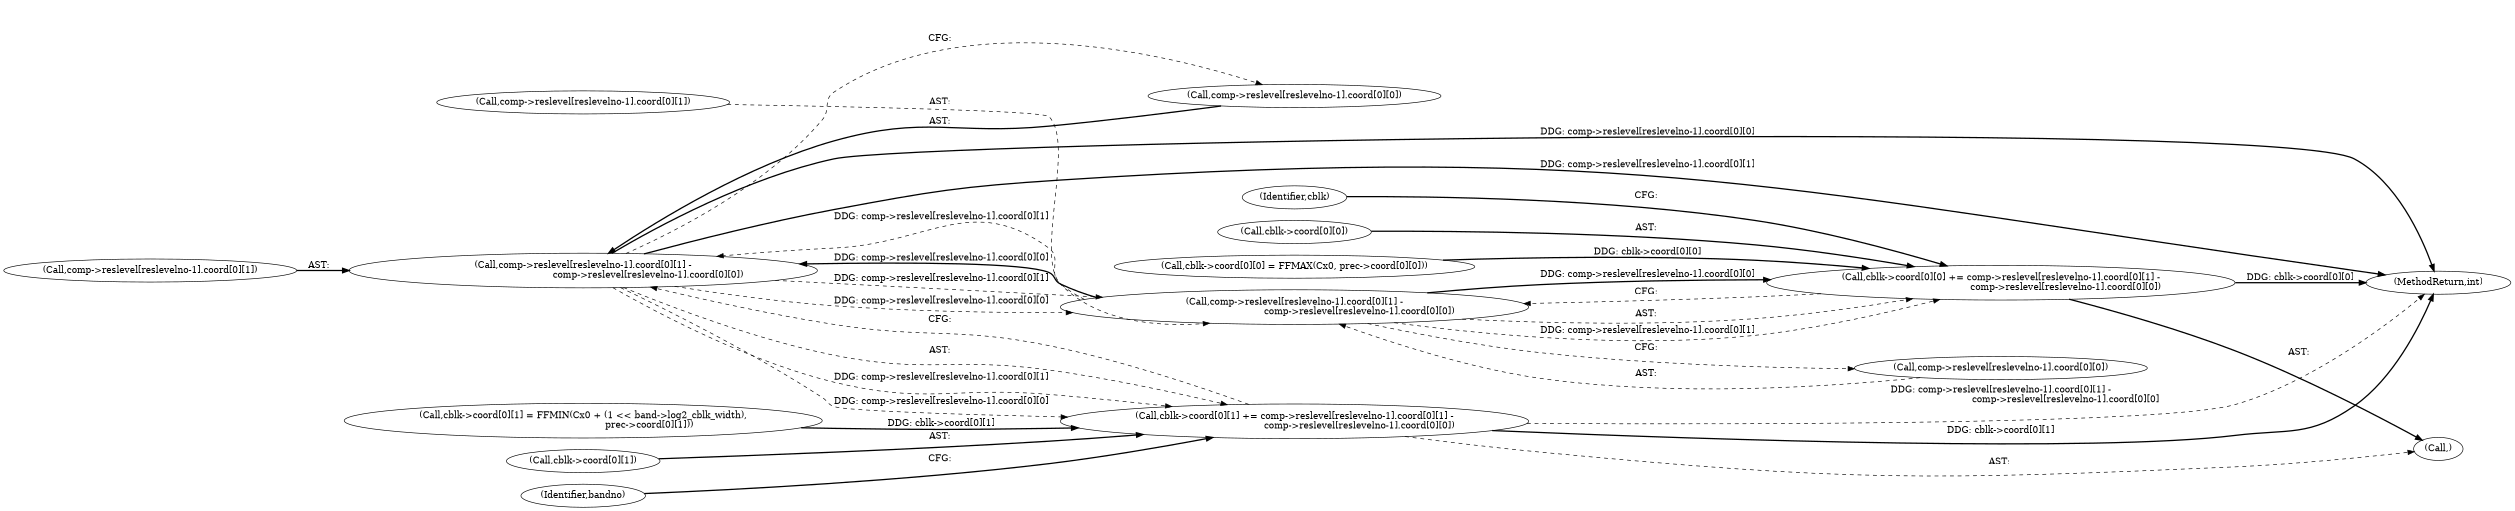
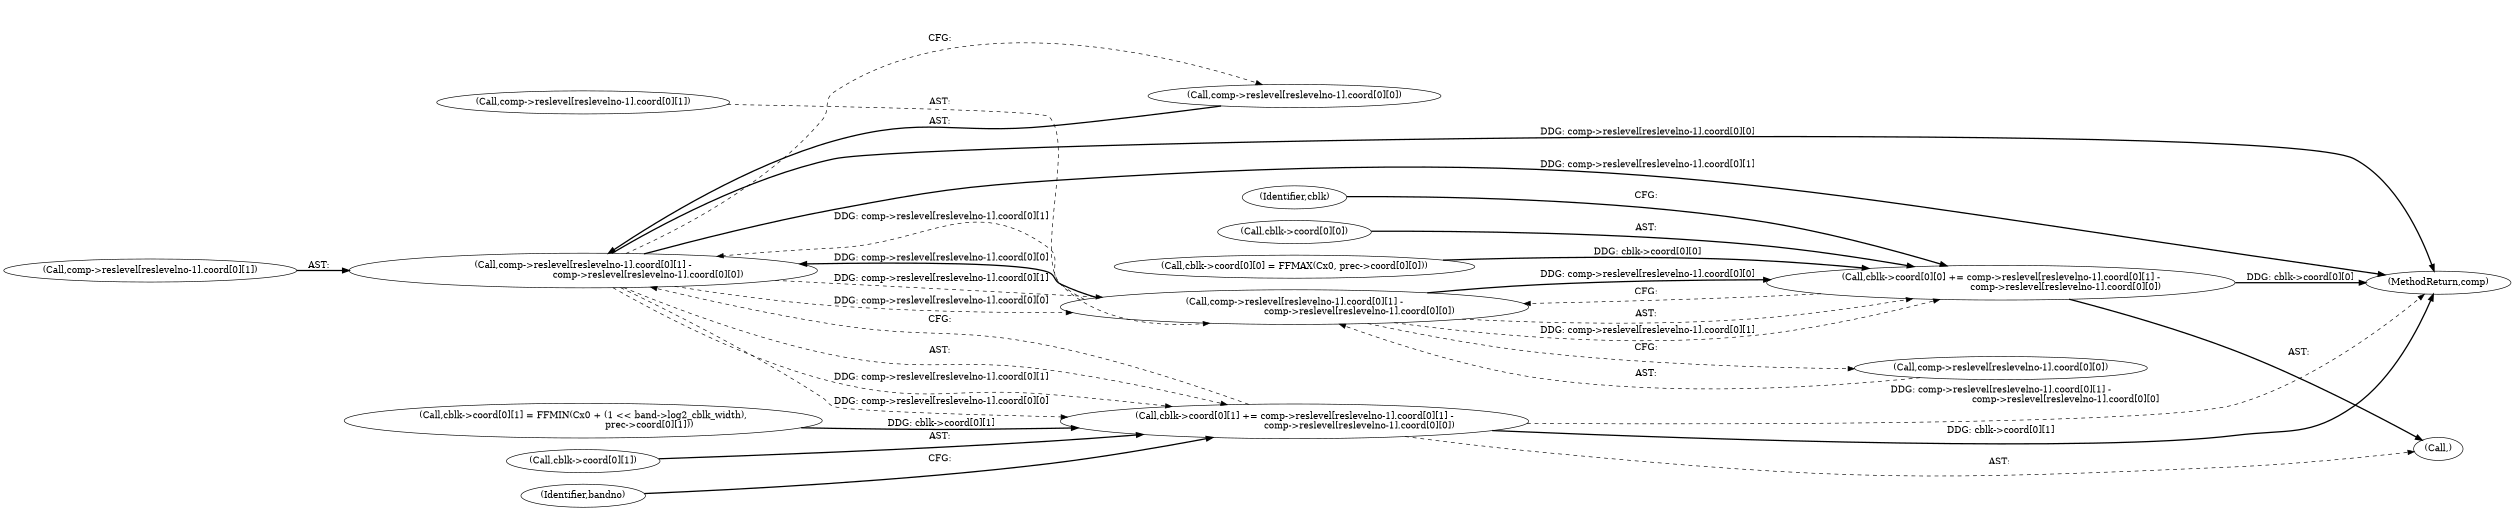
node "(MethodReturn,int)": label "(MethodReturn,int)" -> "(MethodReturn,comp)"
